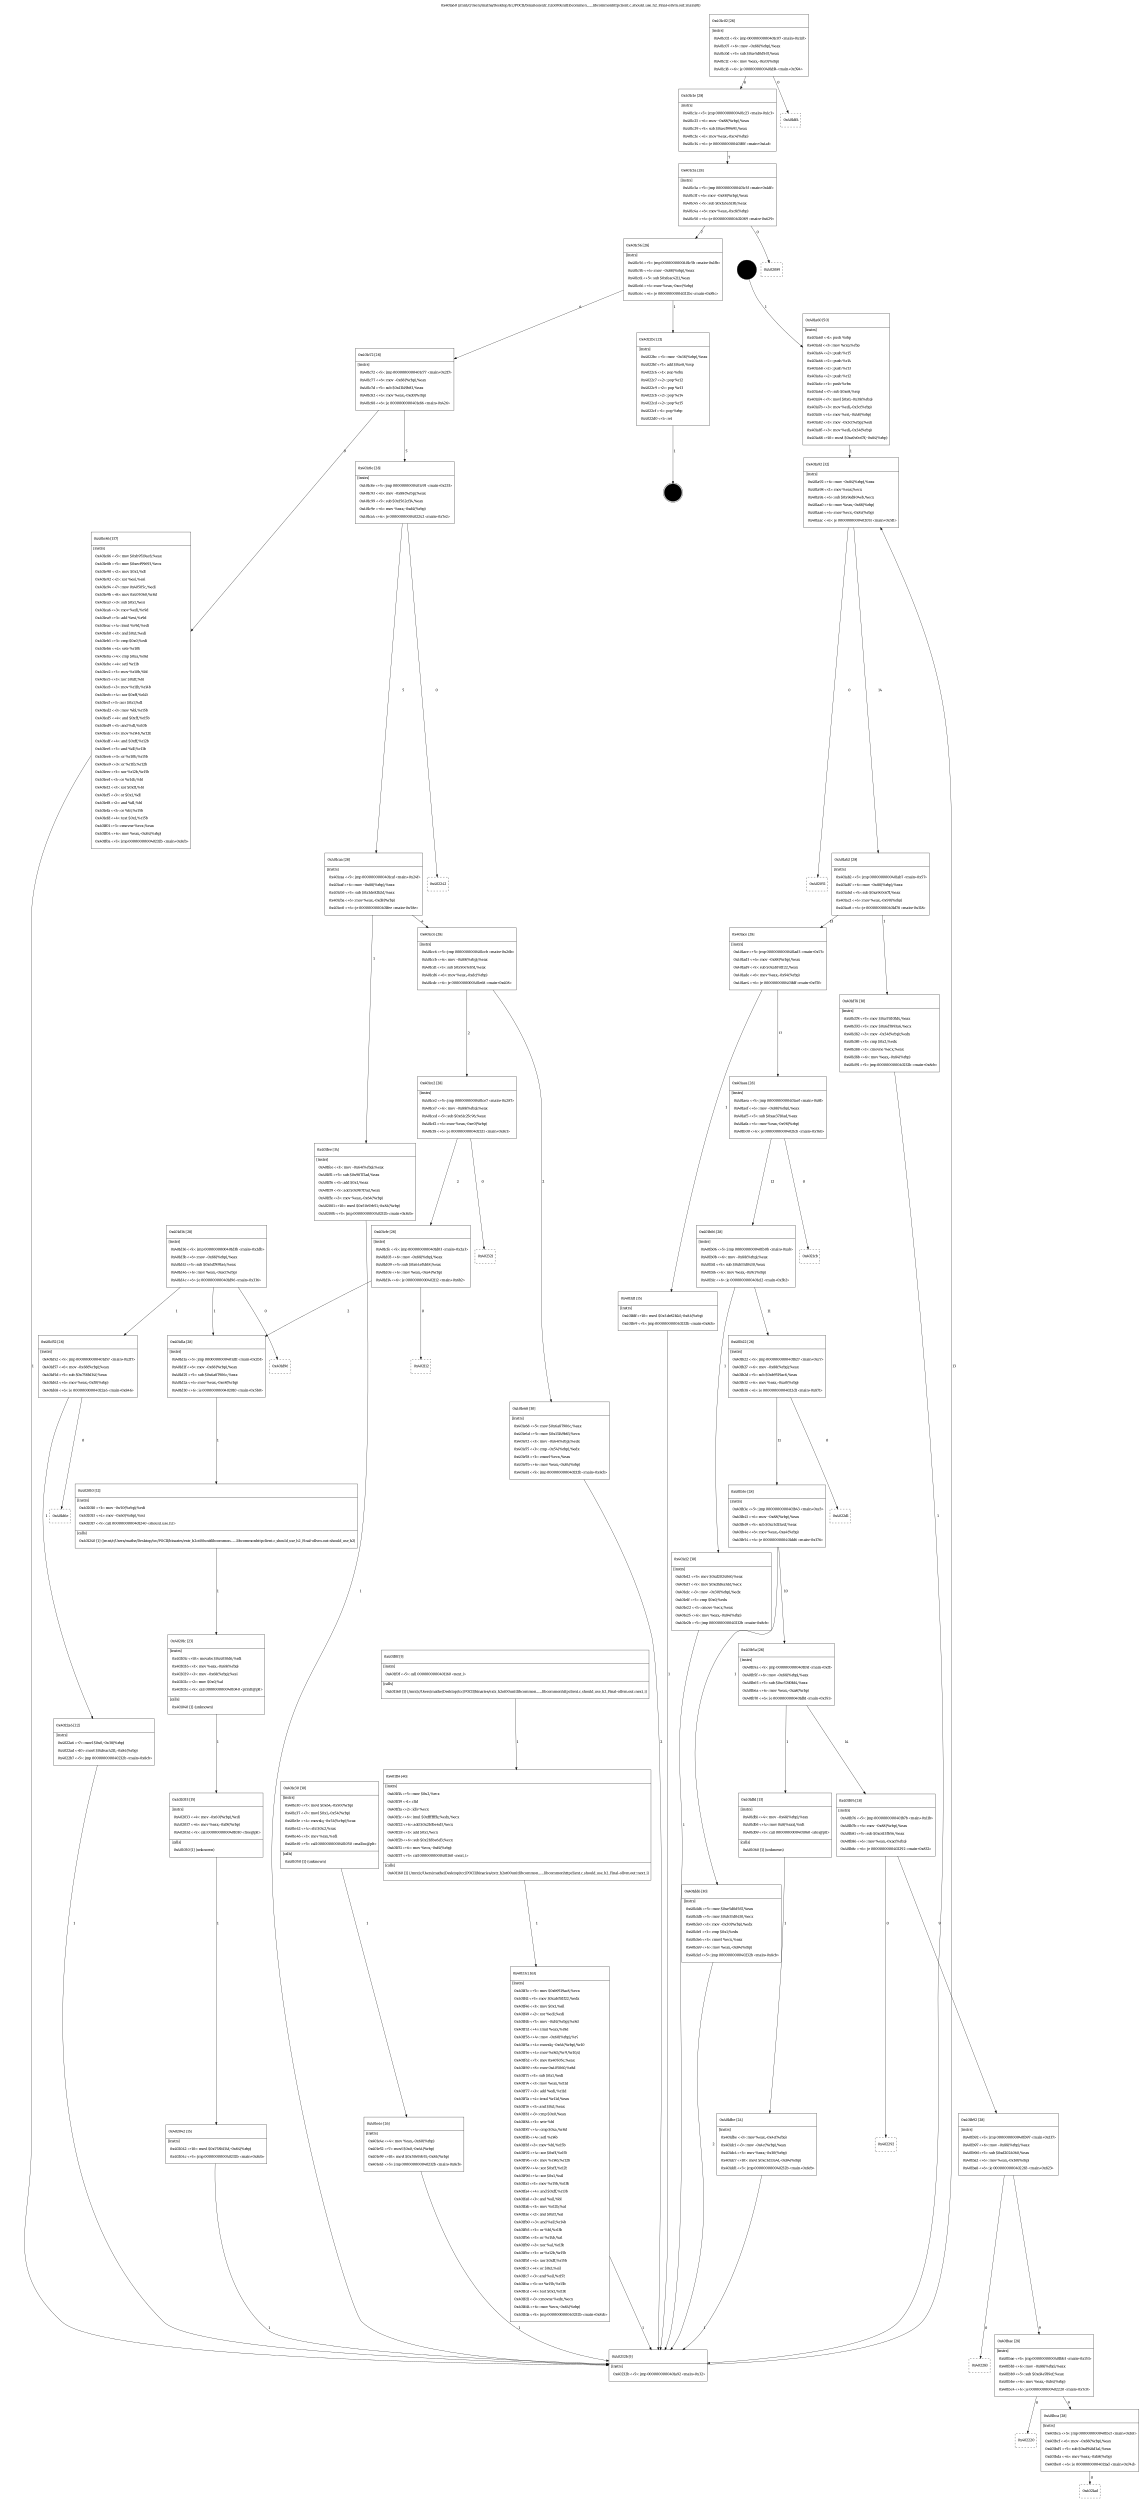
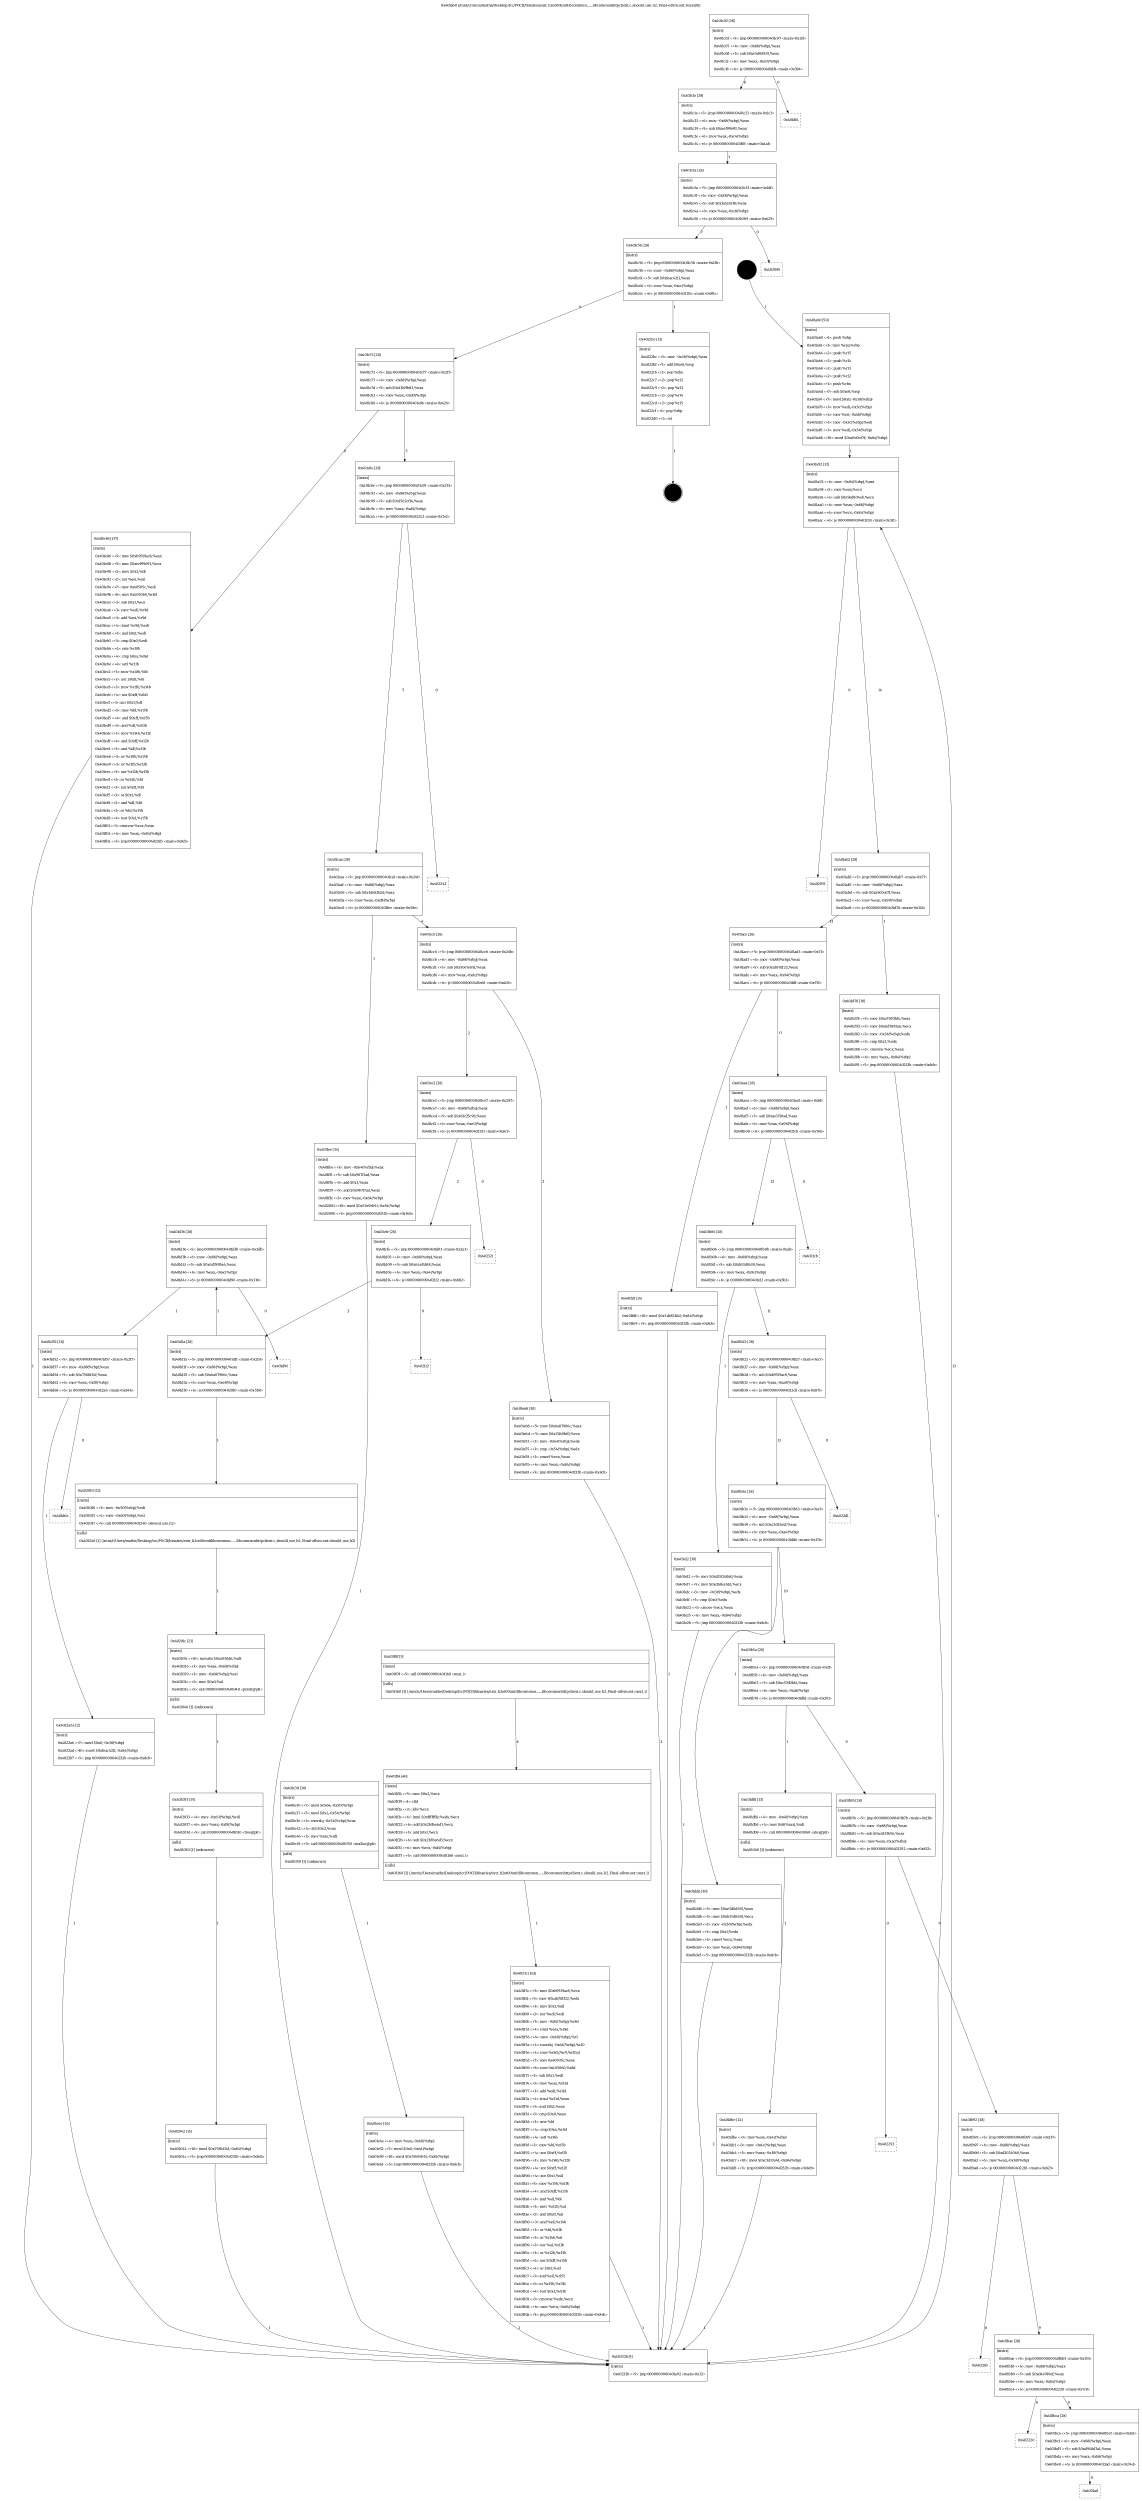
edge "0x401d36 [28]" -> "0x401d1a [28]": reversed
edge "0x401f0f [5]" -> "0x401f14 [40]": label " 1" -> " 8"
edge "0x401b5a [28]" -> "0x401b76 [28]": label " 14" -> " 9"
